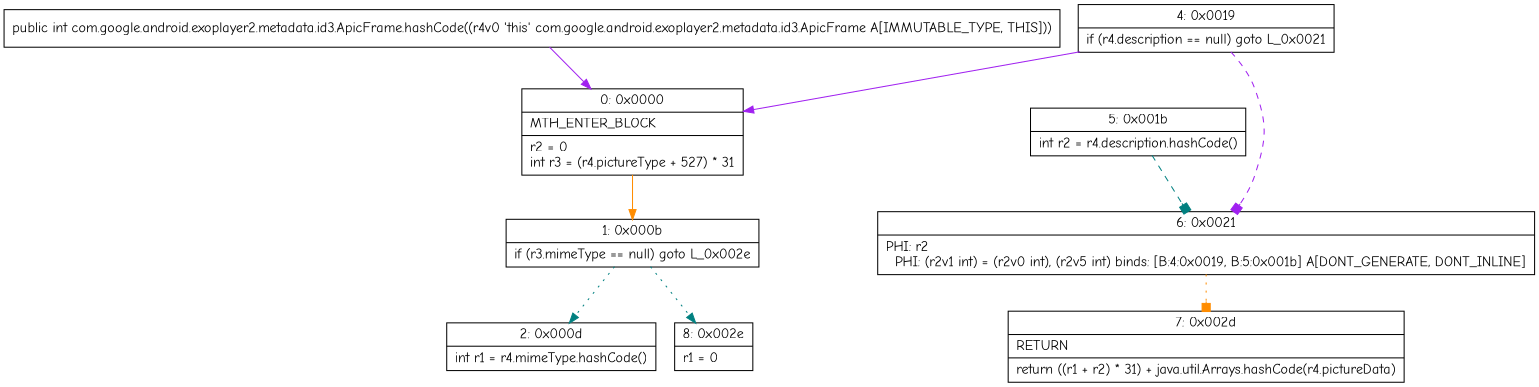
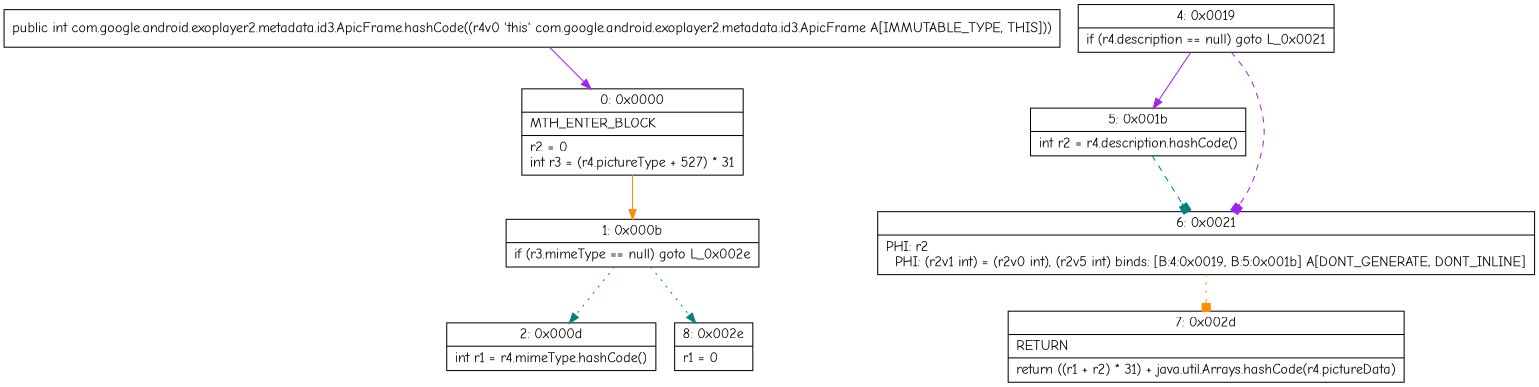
edge "4: 0x0019" -> "0: 0x0000": now "4: 0x0019" -> "5: 0x001b"
